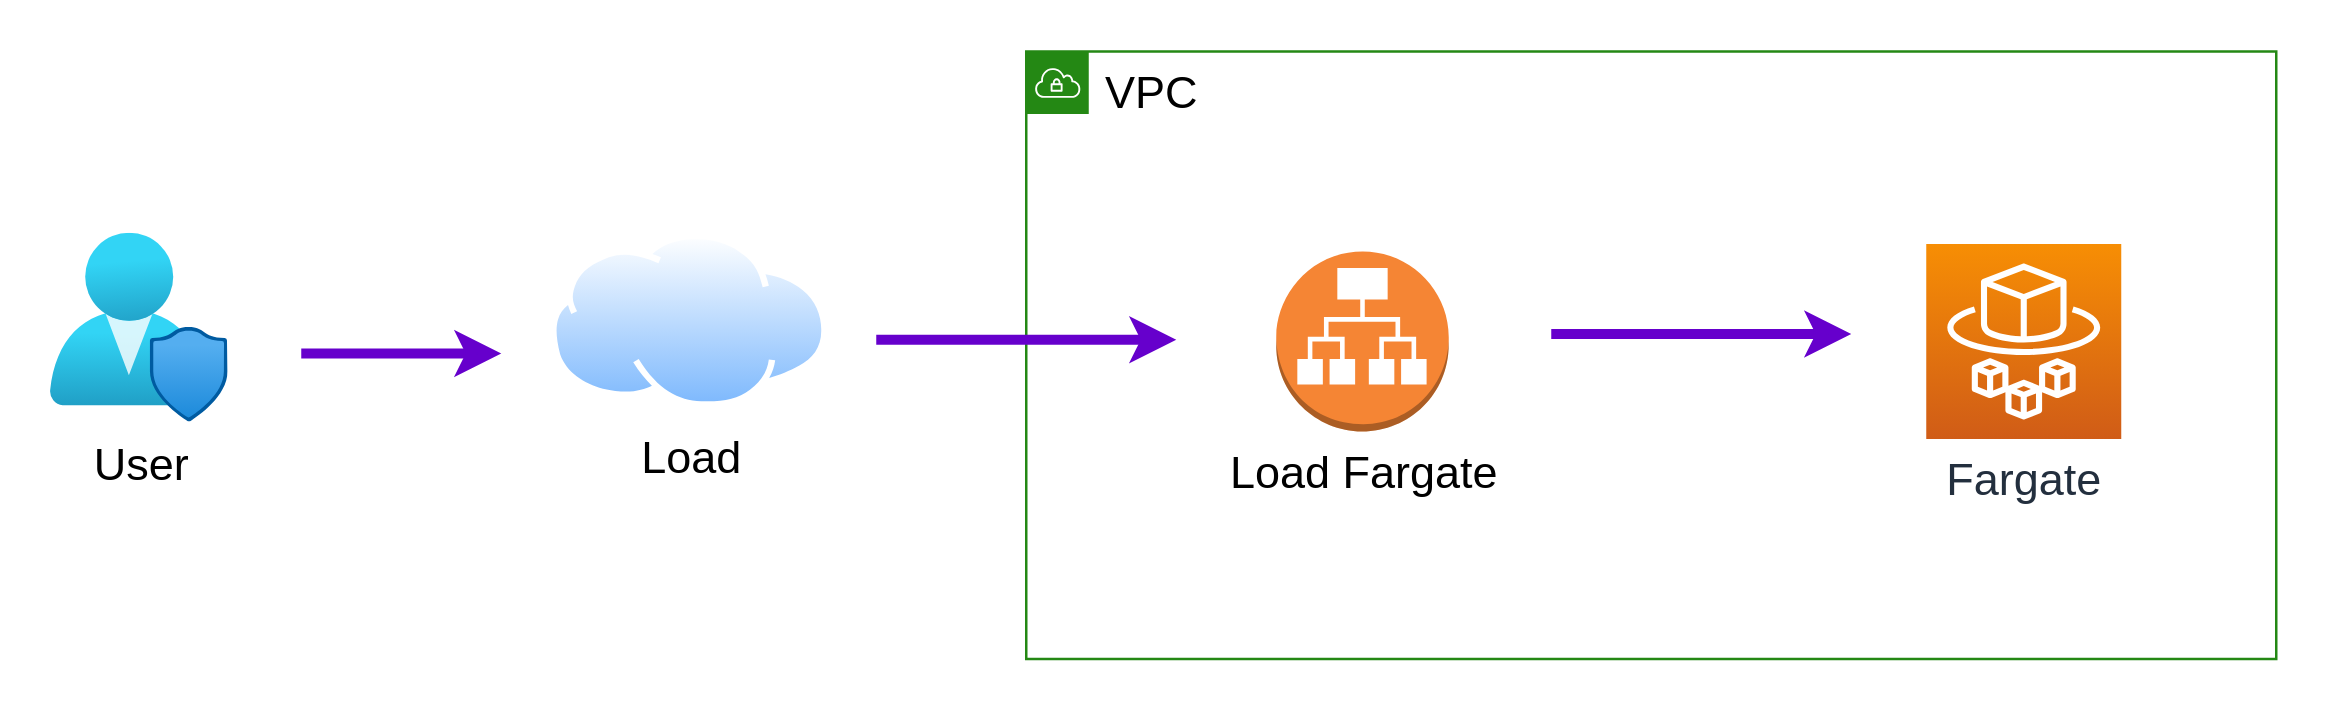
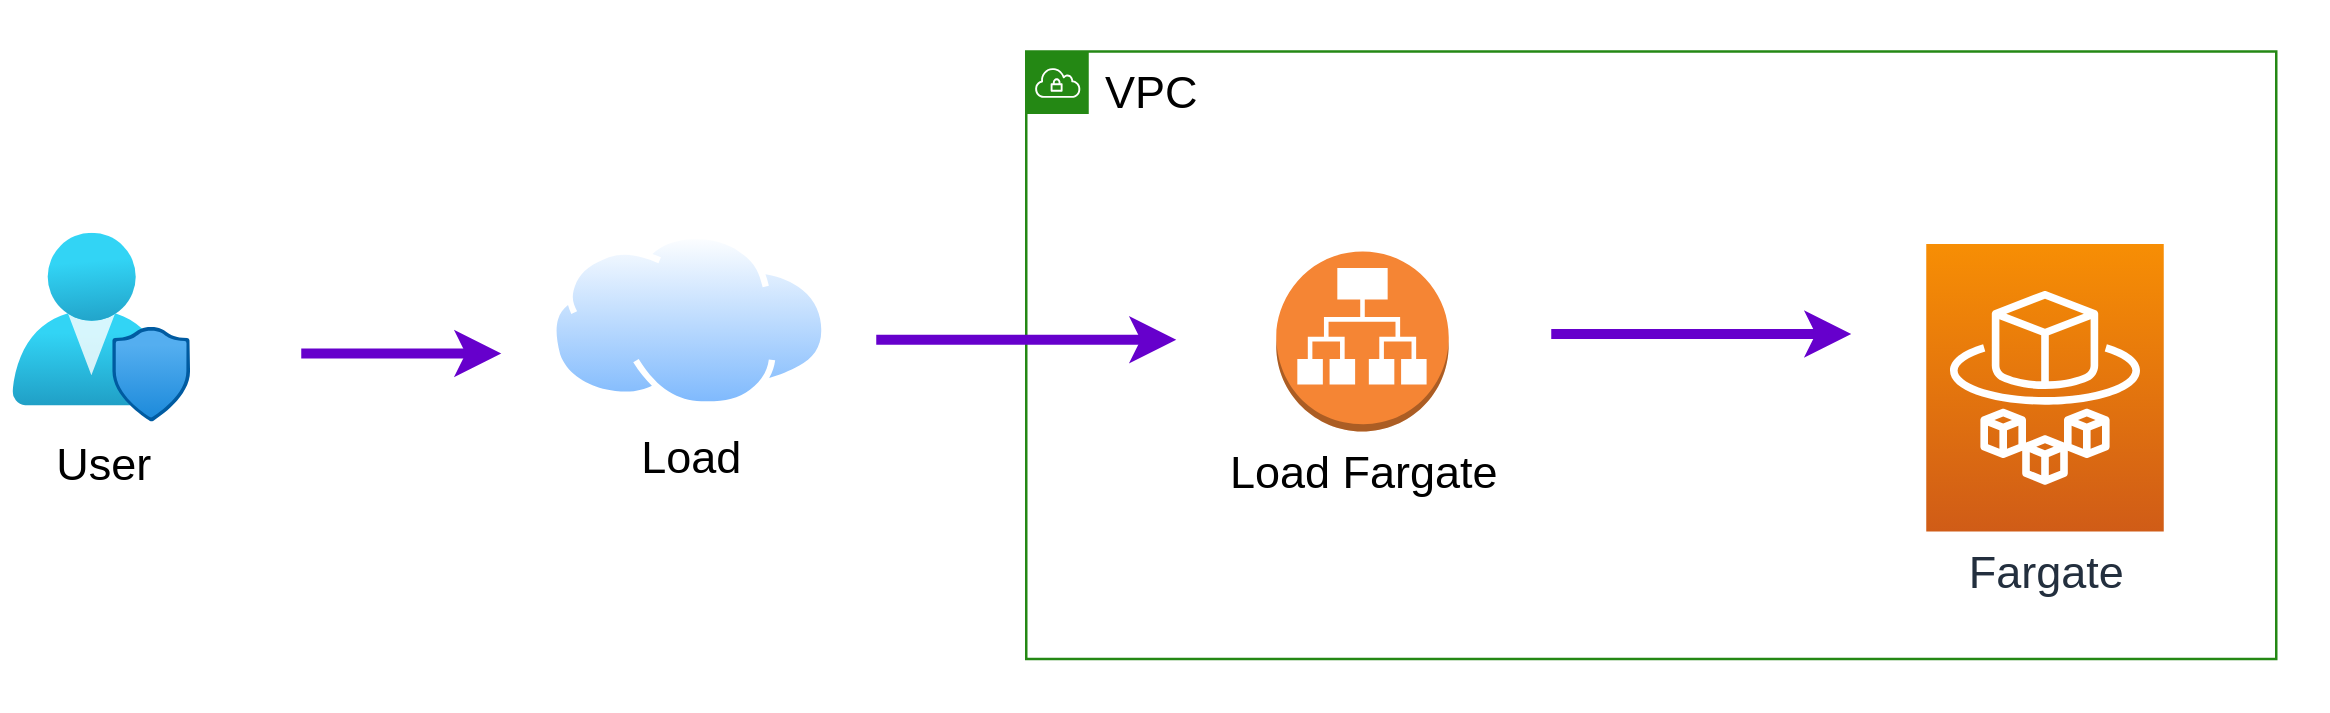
node "User": moved (140, 328) -> (103, 328)
node "Fargate": size 195x195 -> 238x288
